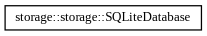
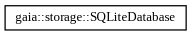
node "storage::storage::SQLiteDatabase": label "storage::storage::SQLiteDatabase" -> "gaia::storage::SQLiteDatabase"
